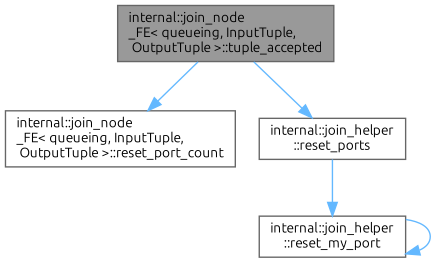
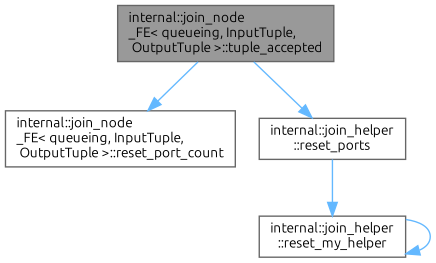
node "internal::join_helper ::reset_my_port": label "internal::join_helper ::reset_my_port" -> "internal::join_helper ::reset_my_helper"
